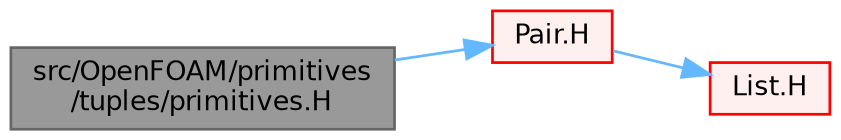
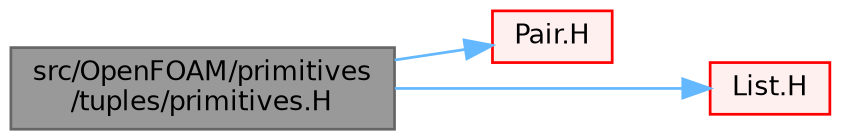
edge "Pair.H" -> "List.H": now "src/OpenFOAM/primitives /tuples/primitives.H" -> "List.H"
